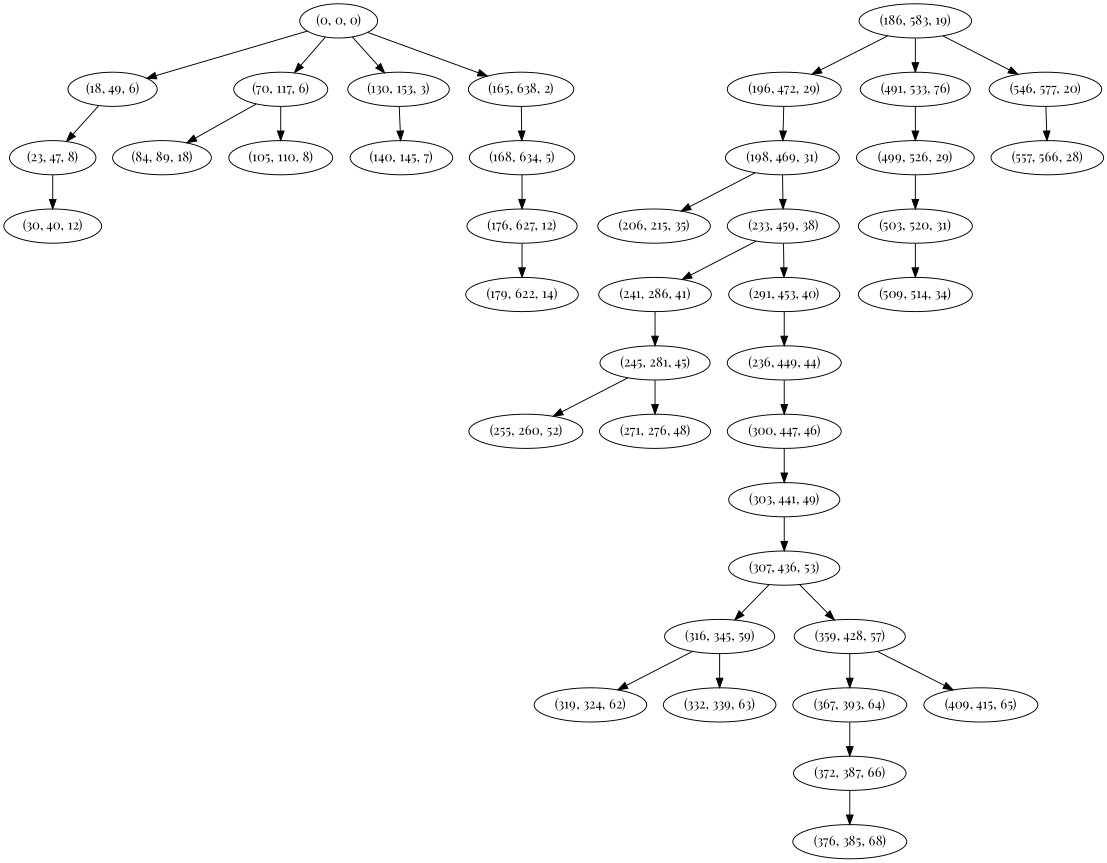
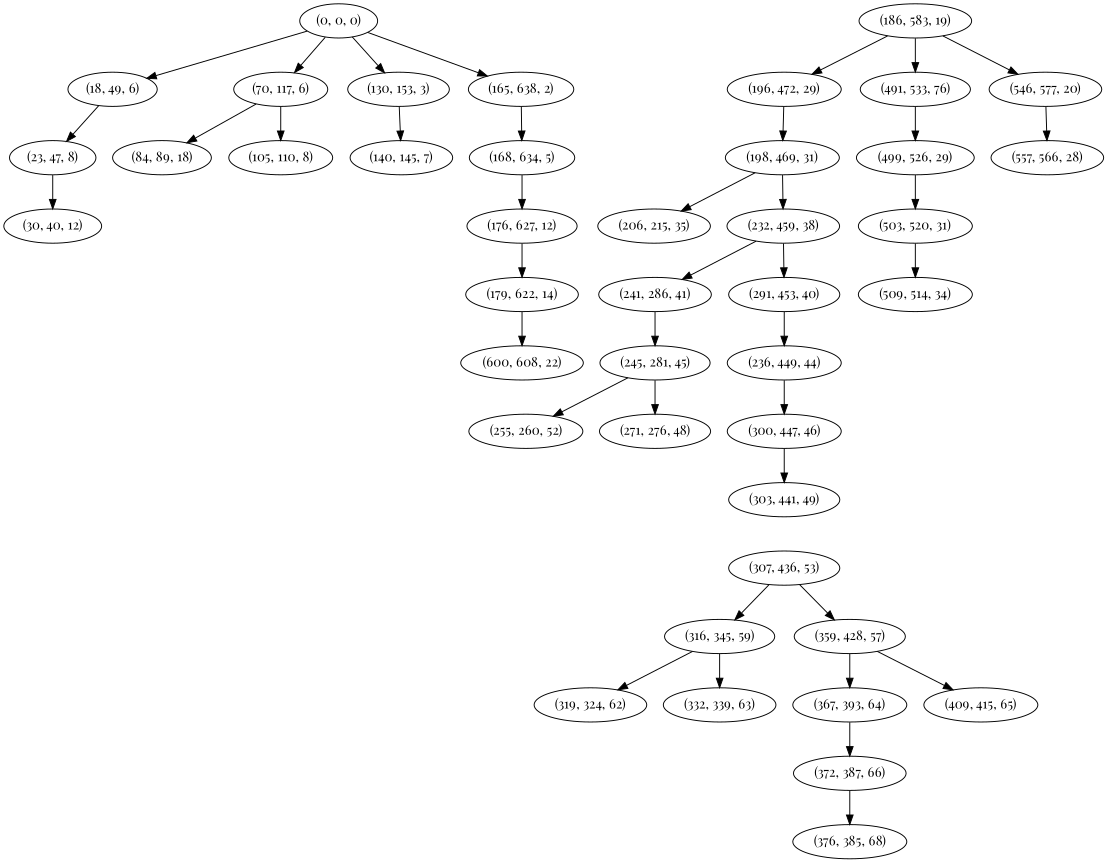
node "(233, 459, 38)": label "(233, 459, 38)" -> "(232, 459, 38)"
node "(600, 608, 22)": added
edge "(303, 441, 49)" -> "(307, 436, 53)": removed
